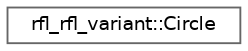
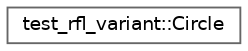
node "rfl_rfl_variant::Circle": label "rfl_rfl_variant::Circle" -> "test_rfl_variant::Circle"
